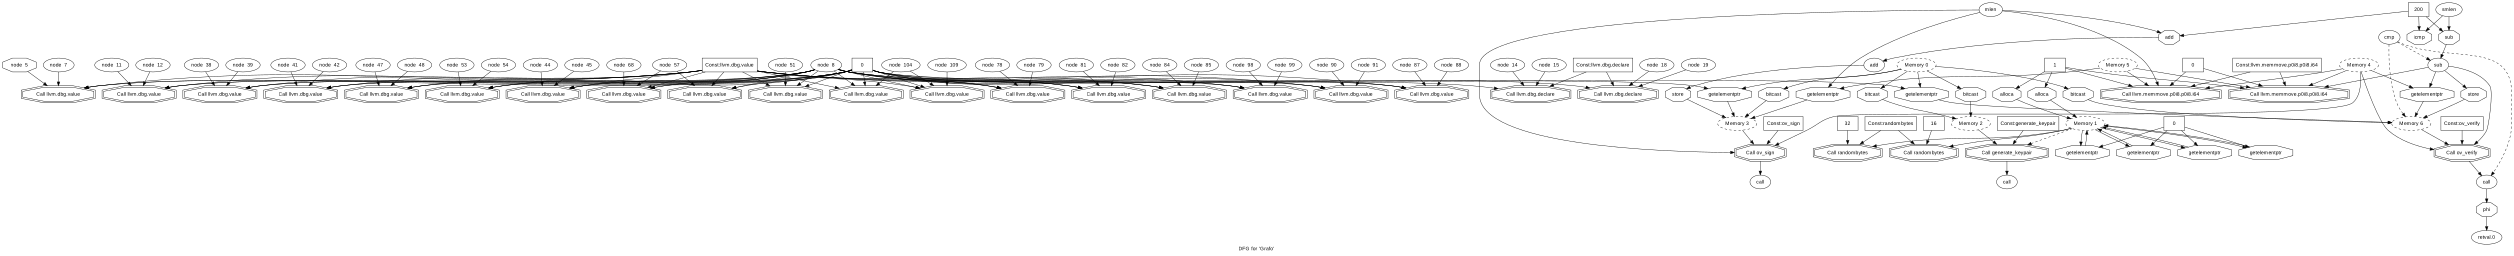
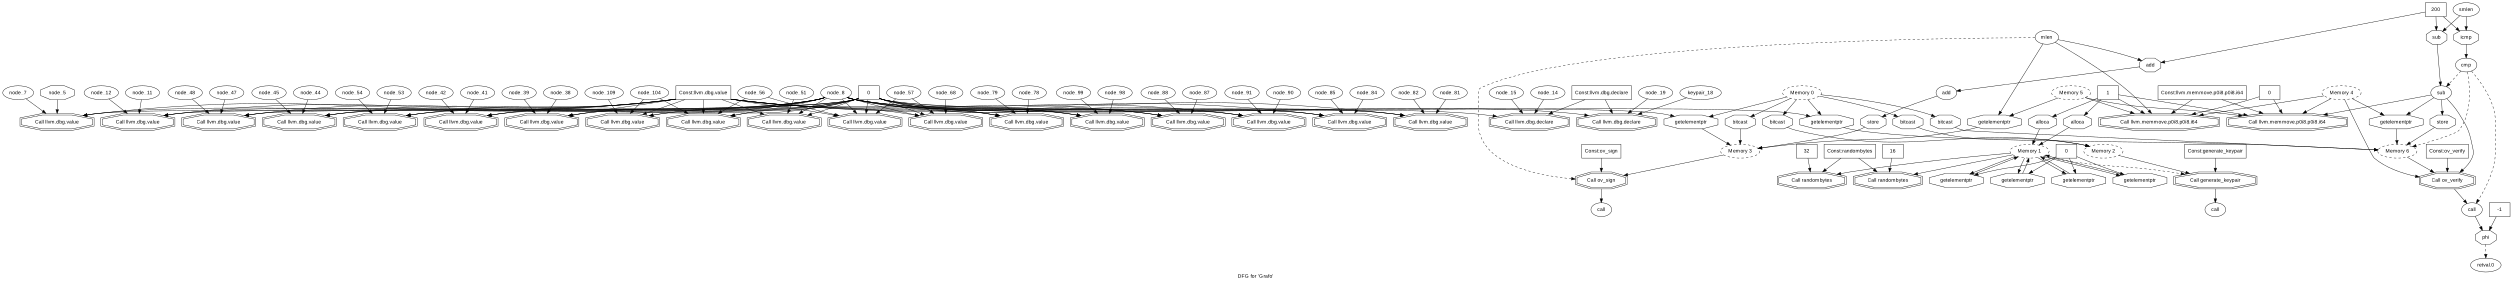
edge "mlen" -> "Call ov_sign": style solid -> dashed
edge "icmp" -> "cmp": added
node "node_18": label "node_18" -> "keypair_18"
node "node_56": added
edge "Memory 4" -> "Call ov_sign": removed
node "-1": added
edge "phi" -> "retval.0": style solid -> dashed
